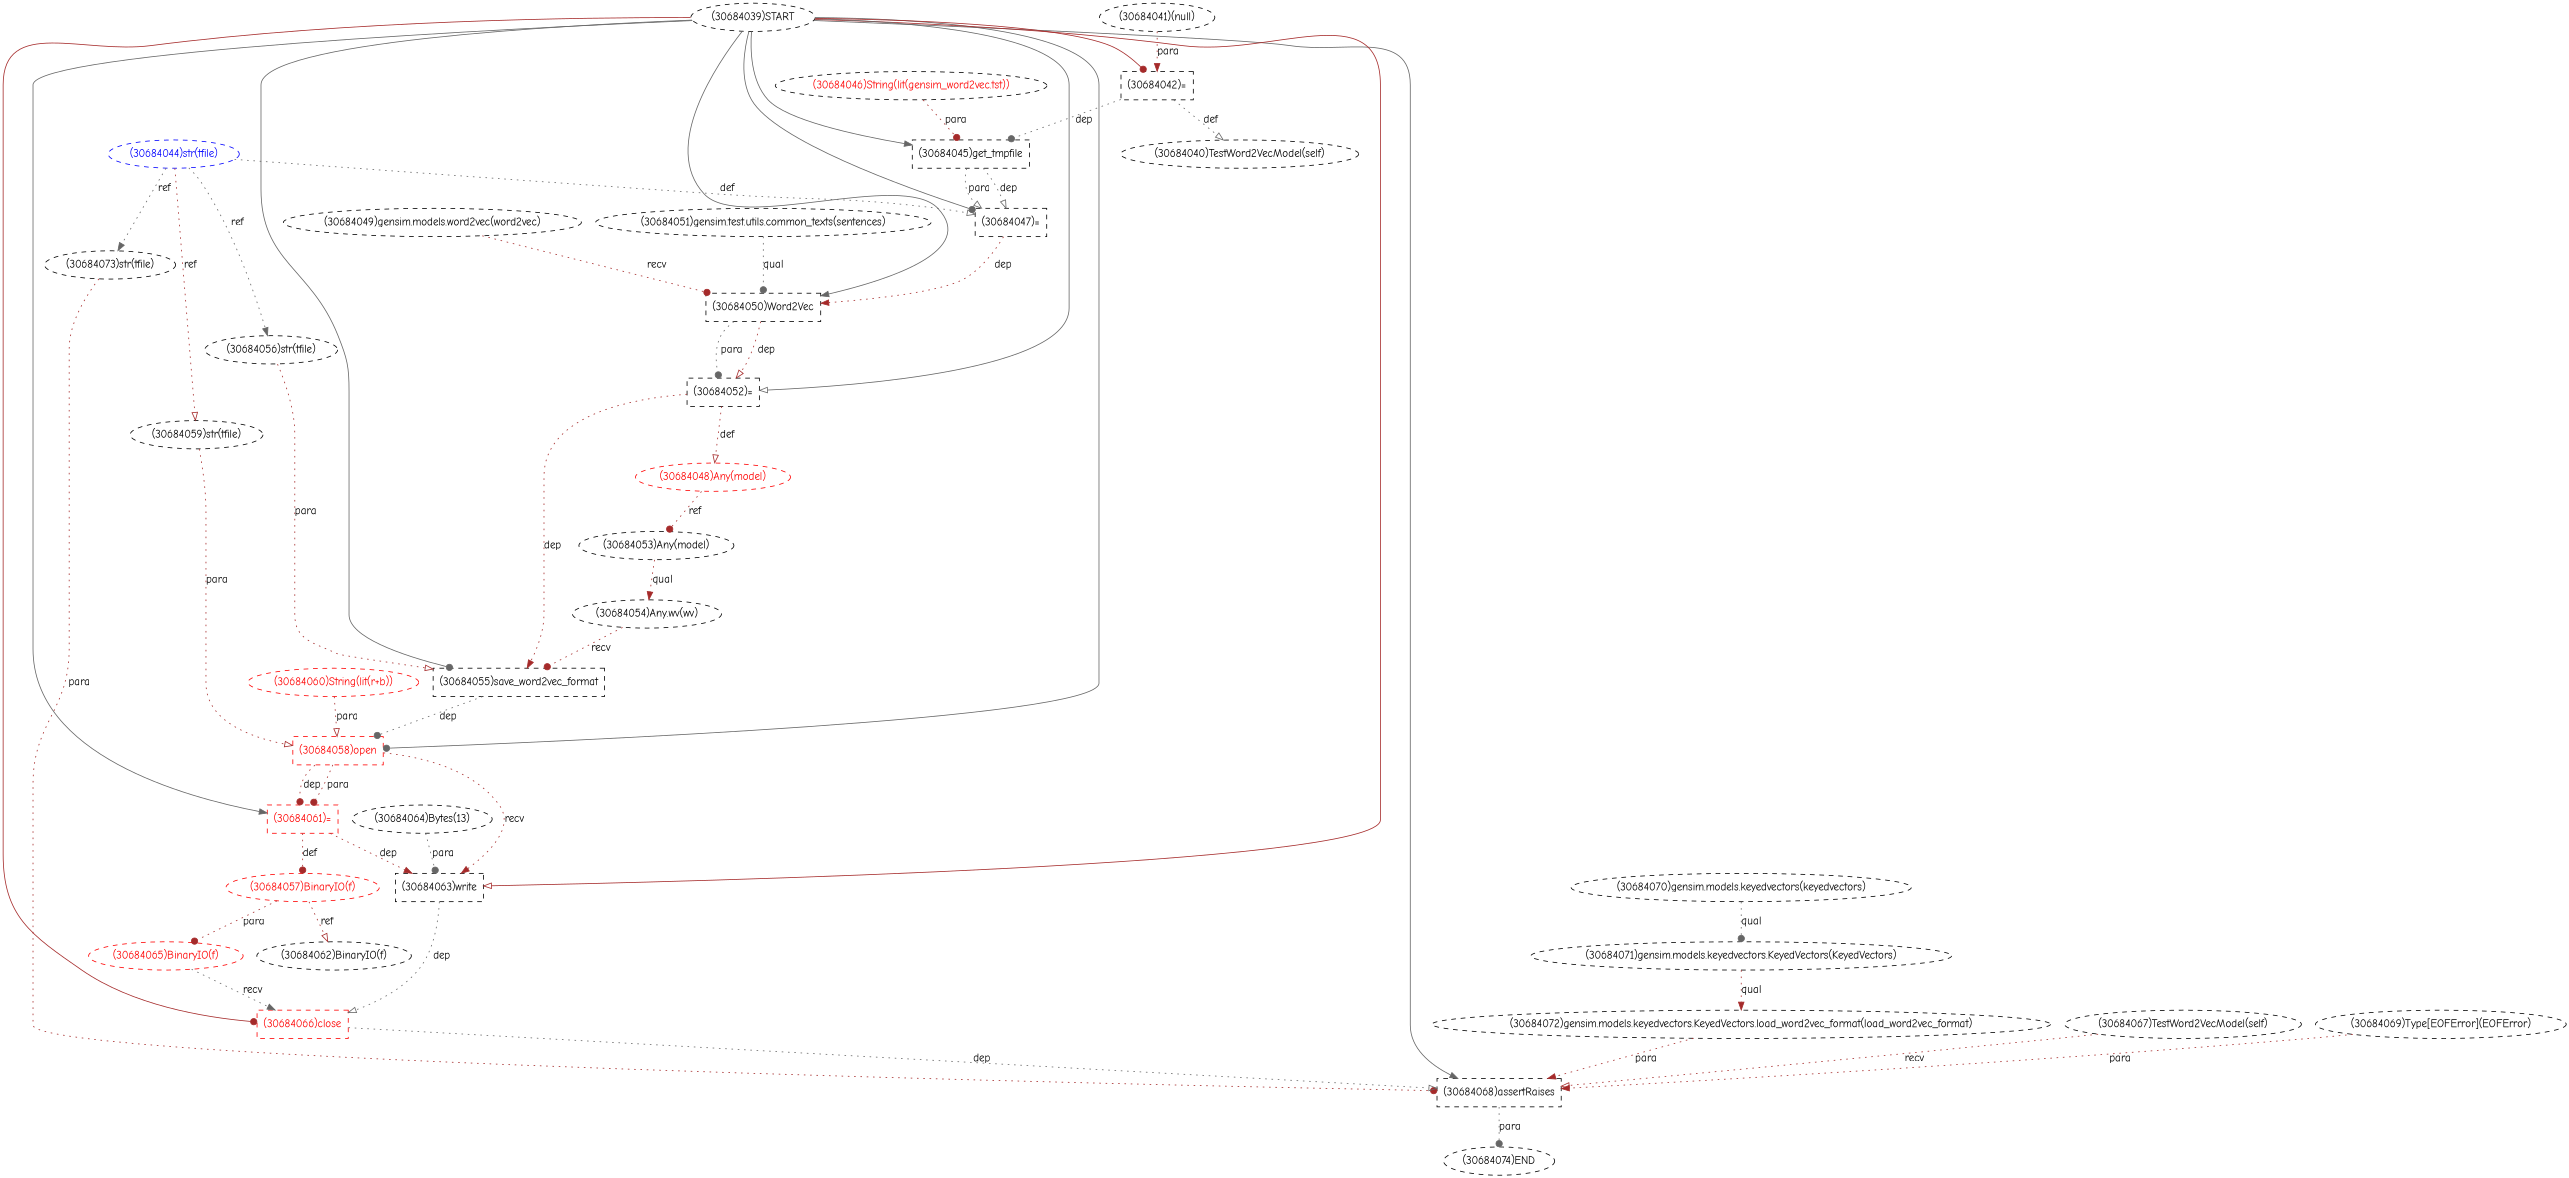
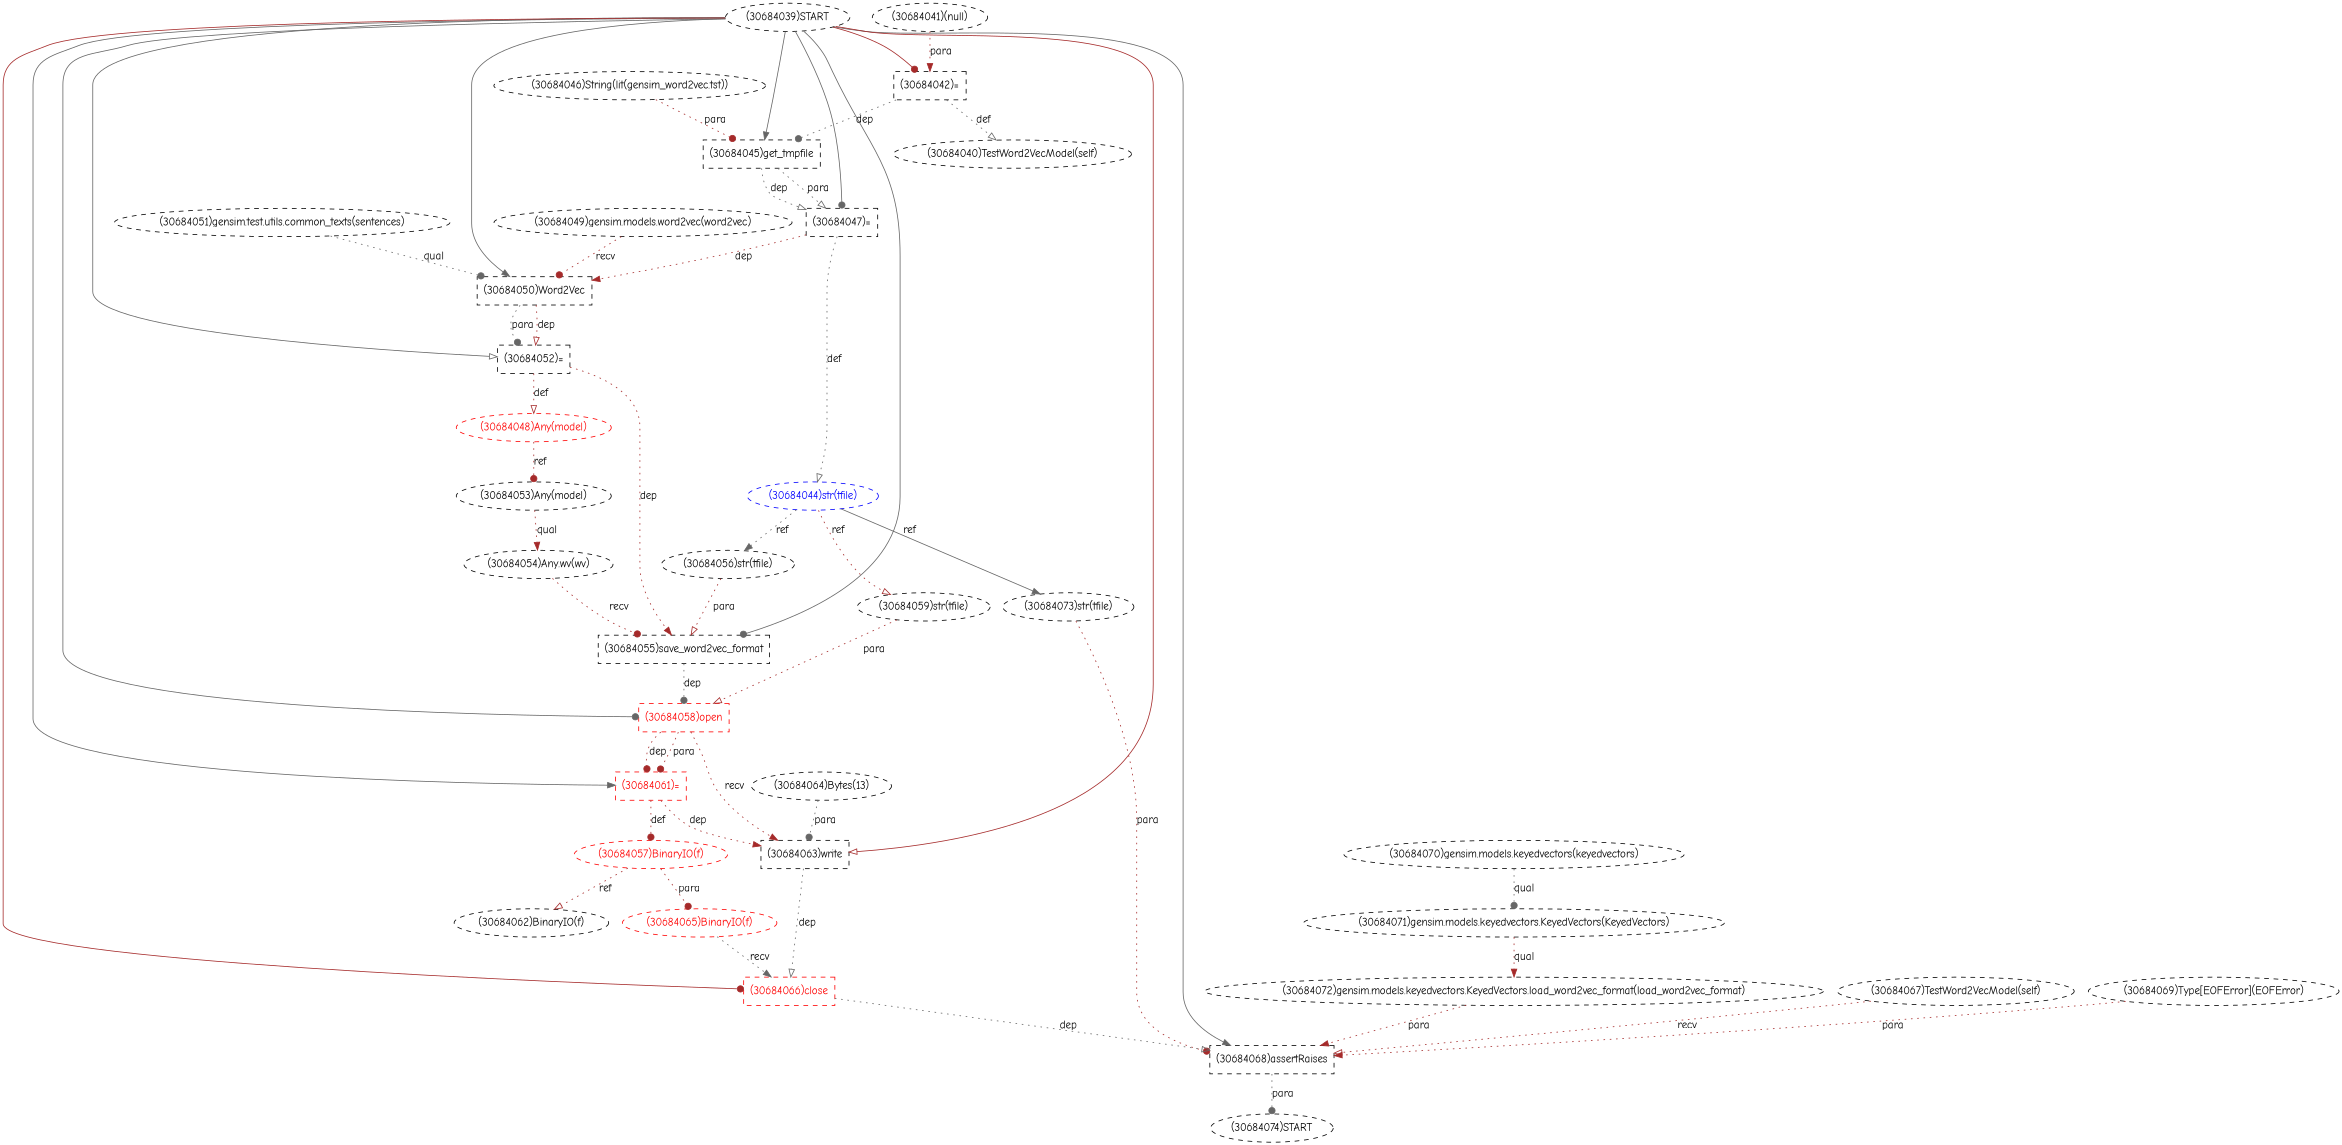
node "(30684046)String(lit(gensim_word2vec.tst))": fontcolor red -> black
edge "(30684044)str(tfile)" -> "(30684047)=": reversed
edge "(30684044)str(tfile)" -> "(30684073)str(tfile)": style dotted -> solid
node "(30684060)String(lit(r+b))": removed
node "(30684074)END": label "(30684074)END" -> "(30684074)START"
